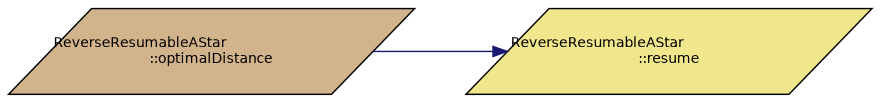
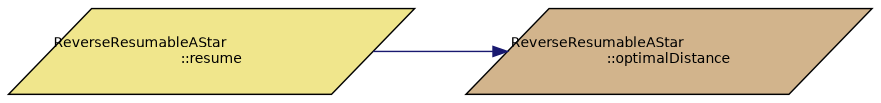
edge "ReverseResumableAStar ::optimalDistance" -> "ReverseResumableAStar ::resume": reversed
